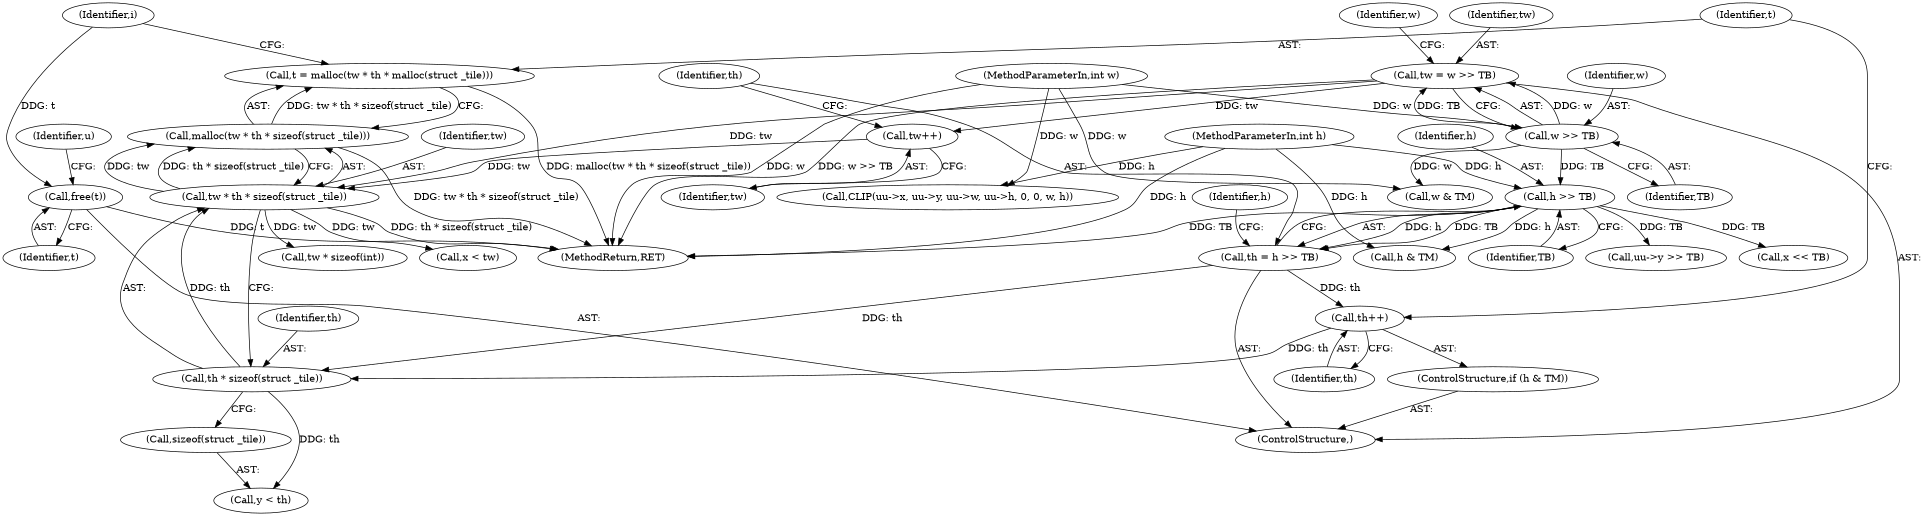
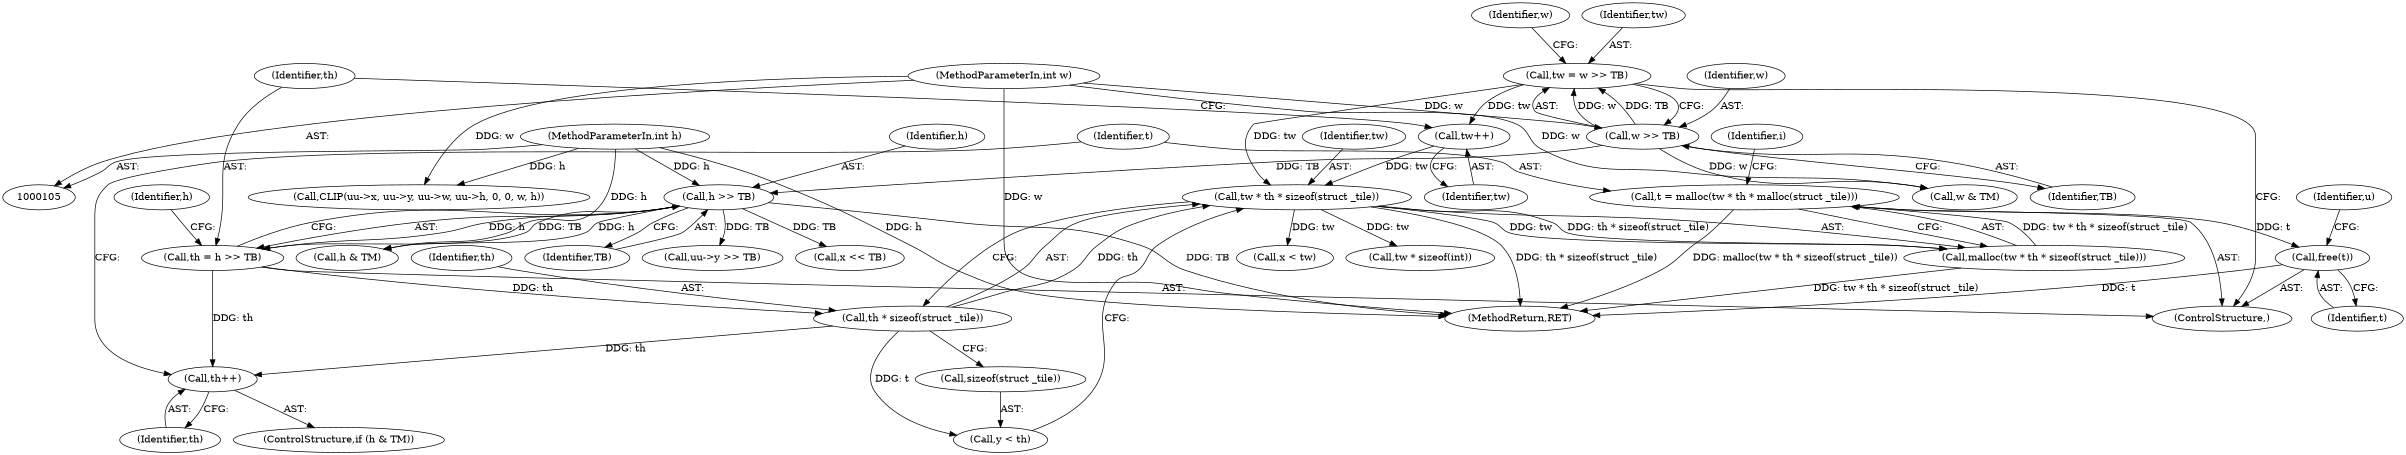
edge "(Identifier,i)" -> "(Call,free(t))": now "(Call,t = malloc(tw * th * malloc(struct _tile)))" -> "(Call,free(t))"
edge "(Call,tw = w >> TB)" -> "(MethodReturn,RET)": removed, label "DDG: w >> TB"
edge "(Call,malloc(tw * th * sizeof(struct _tile)))" -> "(Call,tw * th * sizeof(struct _tile))": now "(Call,y < th)" -> "(Call,tw * th * sizeof(struct _tile))"
node "1000105": added
edge "(Call,tw = w >> TB)" -> "(ControlStructure,)": label "AST: " -> "CFG: "
edge "(Call,th++)" -> "(Call,th * sizeof(struct _tile))": reversed
edge "(ControlStructure,if (h & TM))" -> "(ControlStructure,)": now "(Call,t = malloc(tw * th * malloc(struct _tile)))" -> "(ControlStructure,)"
edge "(Call,th * sizeof(struct _tile))" -> "(Call,y < th)": label "DDG: th" -> "DDG: t"
